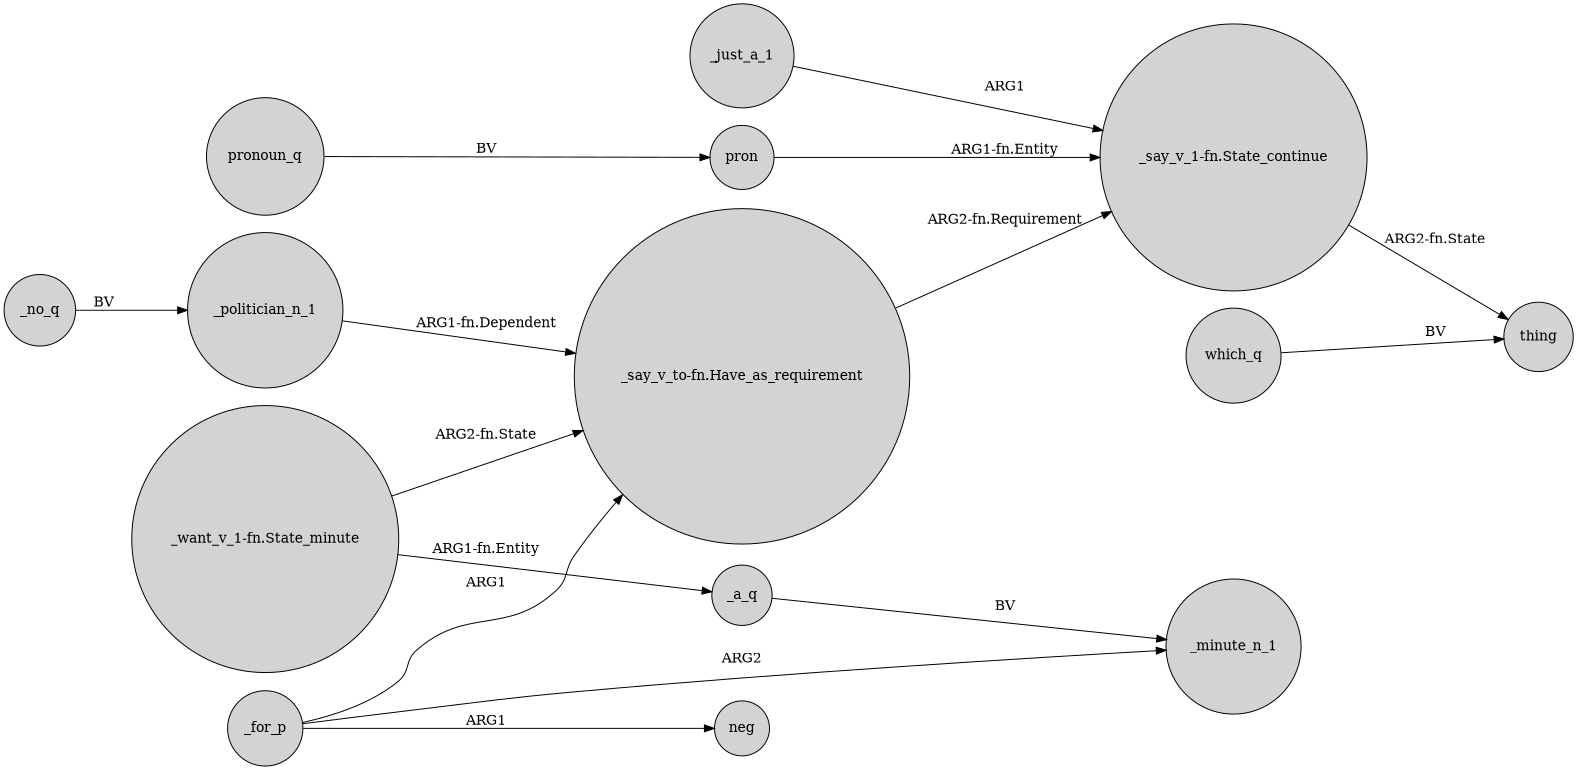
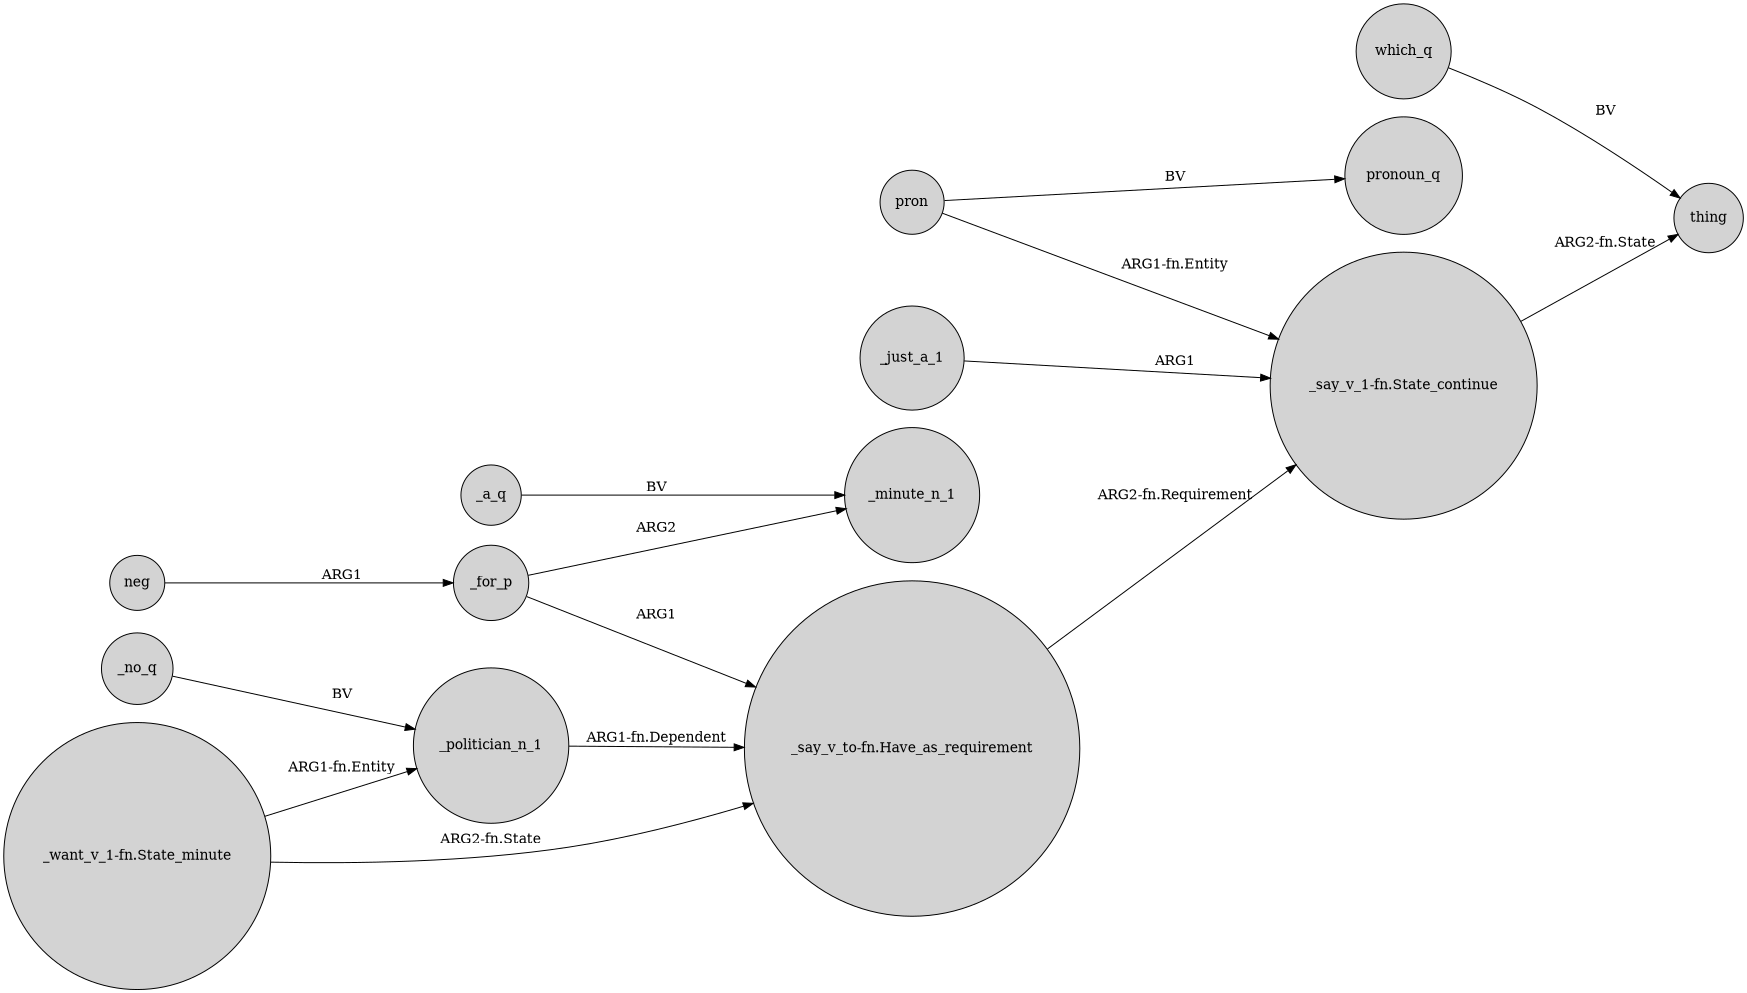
edge "pronoun_q" -> "pron": reversed
edge "_want_v_1-fn.State_minute" -> "_a_q": now "_want_v_1-fn.State_minute" -> "_politician_n_1"
edge "_for_p" -> "neg": reversed
